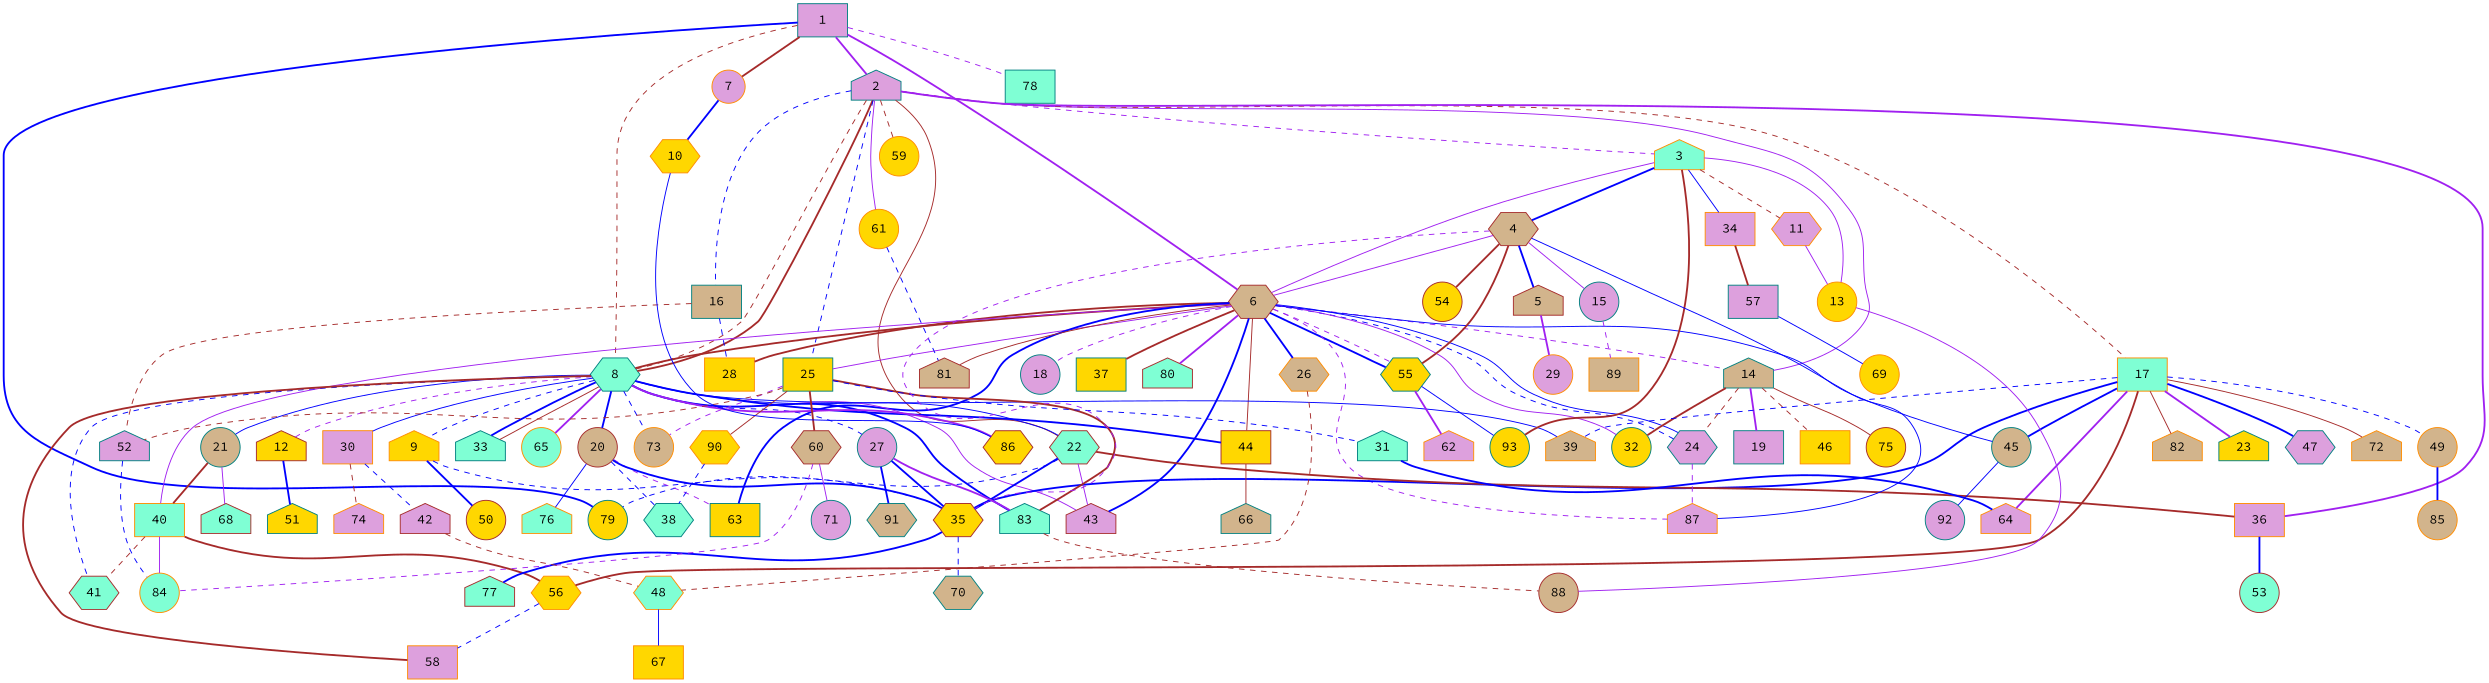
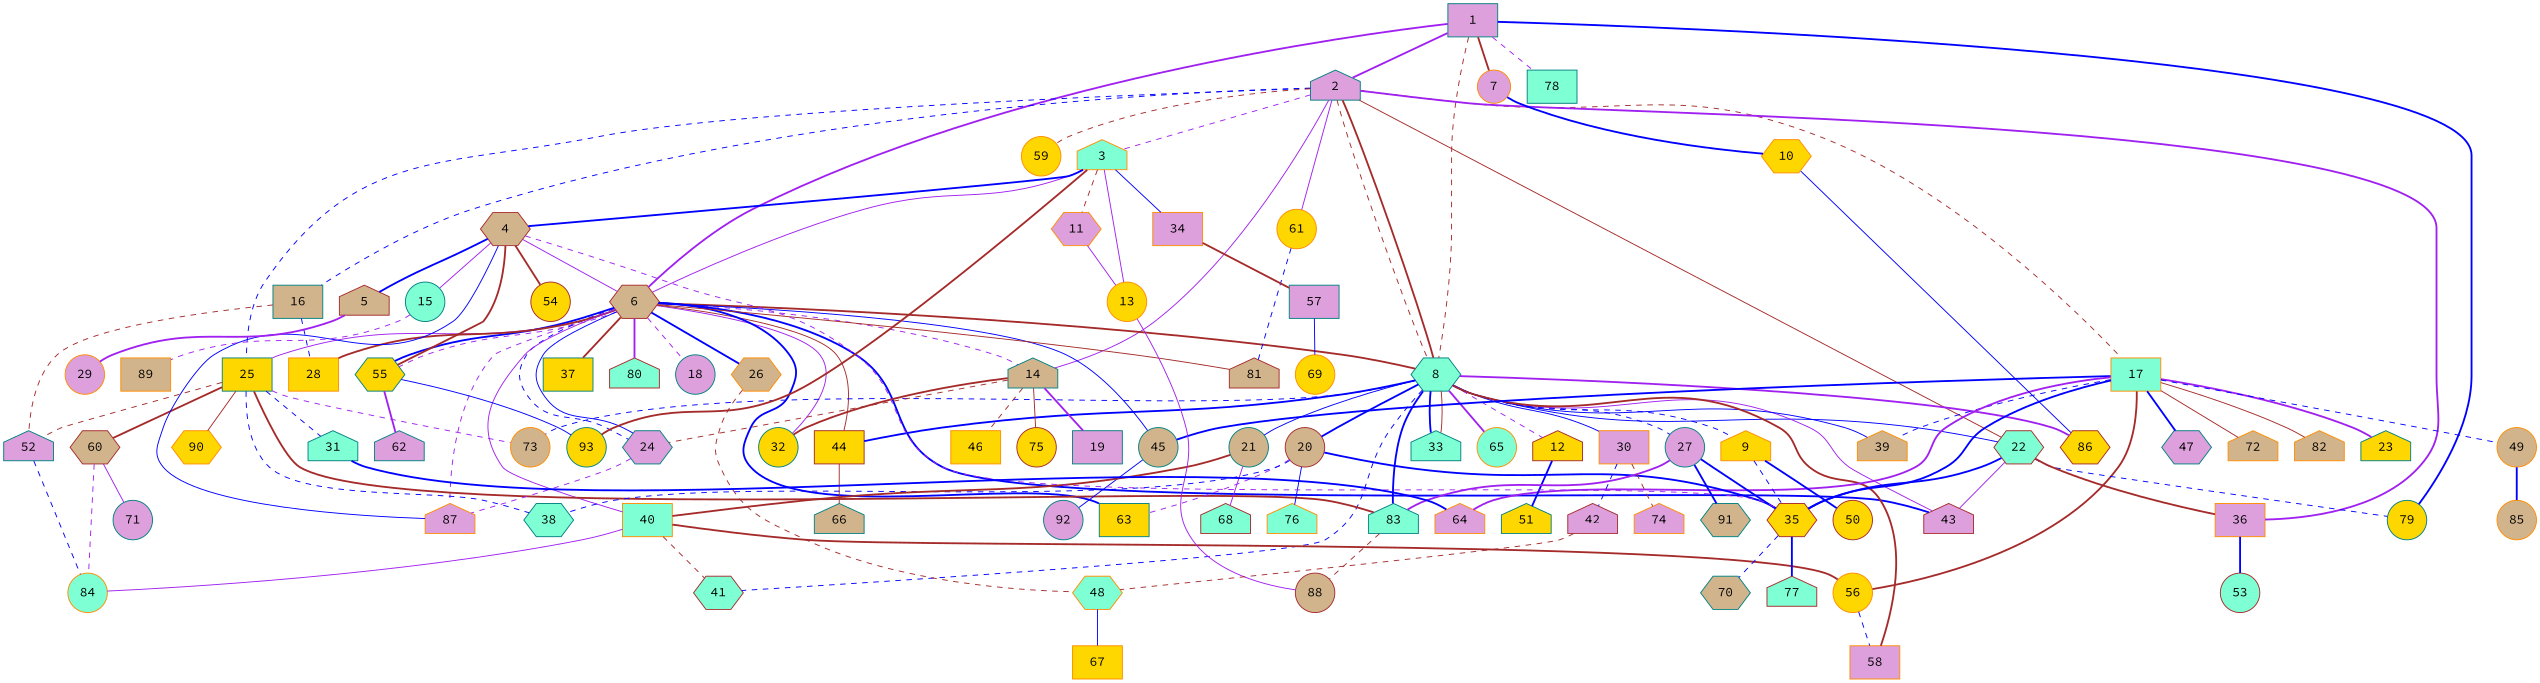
node "15": fillcolor plum -> aquamarine
node "62": color darkorange -> teal
edge "90" -- "38": now "25" -- "38"
node "56": shape hexagon -> circle
